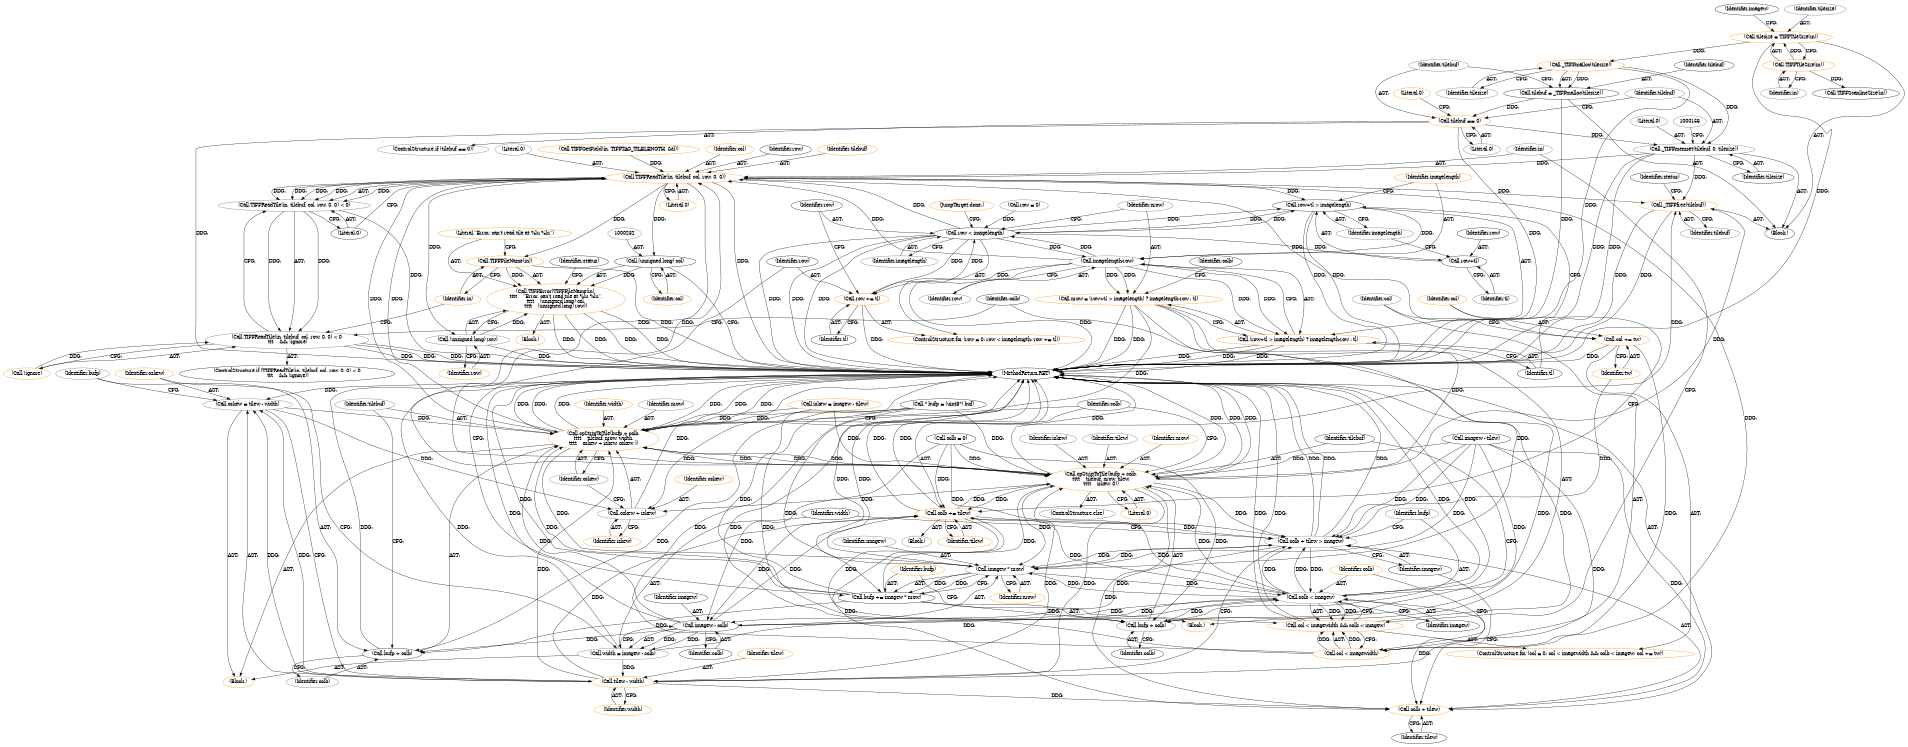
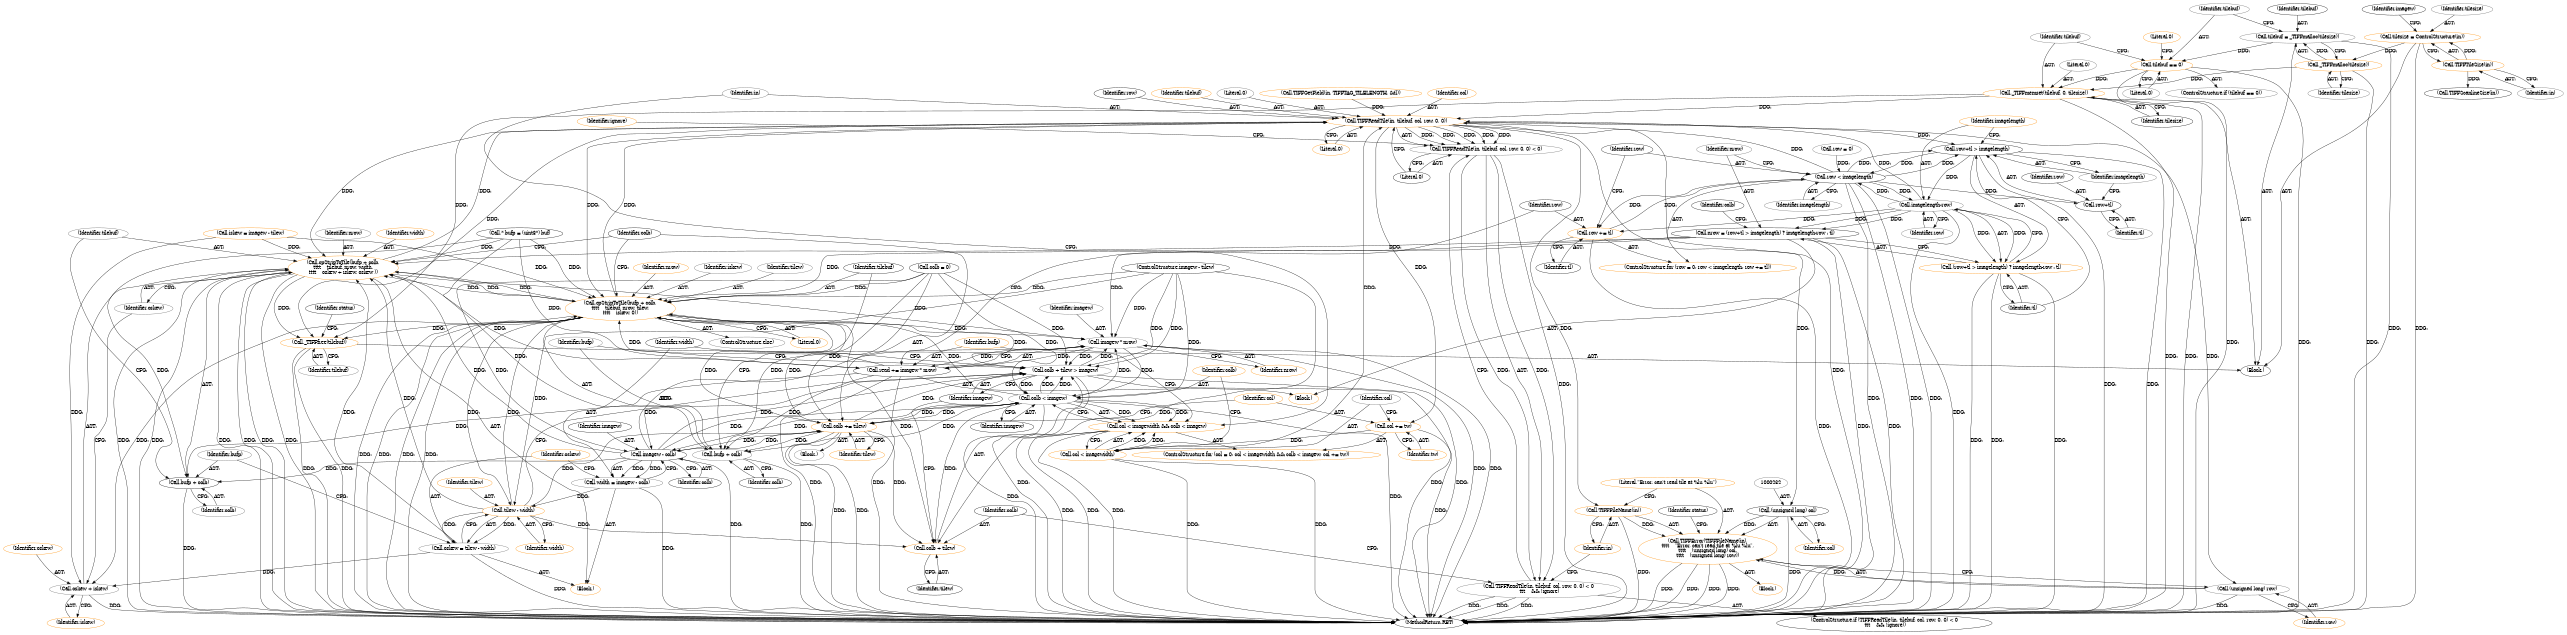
node "(Call,tilesize = TIFFTileSize(in))": label "(Call,tilesize = TIFFTileSize(in))" -> "(Call,tilesize = ControlStructure(in))"
edge "(Call,tilebuf = _TIFFmalloc(tilesize))" -> "(Call,_TIFFmalloc(tilesize))": added, label "CFG:"
node "(Call,tilebuf = _TIFFmalloc(tilesize))": color black -> gray40
node "(Identifier,ignore)": added
node "1000156": removed
node "(Call,_TIFFmemset(tilebuf, 0, tilesize))": color gray40 -> darkorange
node "(JumpTarget,done:)": removed
node "(Call,nrow = (row+tl > imagelength) ? imagelength-row : tl)": color darkorange -> black
edge "(Call,(unsigned long) col)" -> "(MethodReturn,RET)": label "CFG: " -> "DDG: "
node "(Call,!ignore)": removed
edge "(MethodReturn,RET)" -> "(Call,oskew = tilew - width)": reversed
node "(Call,imagew - tilew)": label "(Call,imagew - tilew)" -> "(ControlStructure,imagew - tilew)"
edge "(Identifier,tw)" -> "(Call,colb + tilew > imagew)": now "(Call,imagew - colb)" -> "(Call,colb + tilew > imagew)"
node "(Call,bufp += imagew * nrow)": label "(Call,bufp += imagew * nrow)" -> "(Call,read += imagew * nrow)"
edge "(Call,imagew - colb)" -> "(Call,imagew * nrow)": label "AST: " -> "DDG: "
edge "(Call,width = imagew - colb)" -> "(Call,colb < imagew)": now "(Call,colb = 0)" -> "(Call,colb < imagew)"
